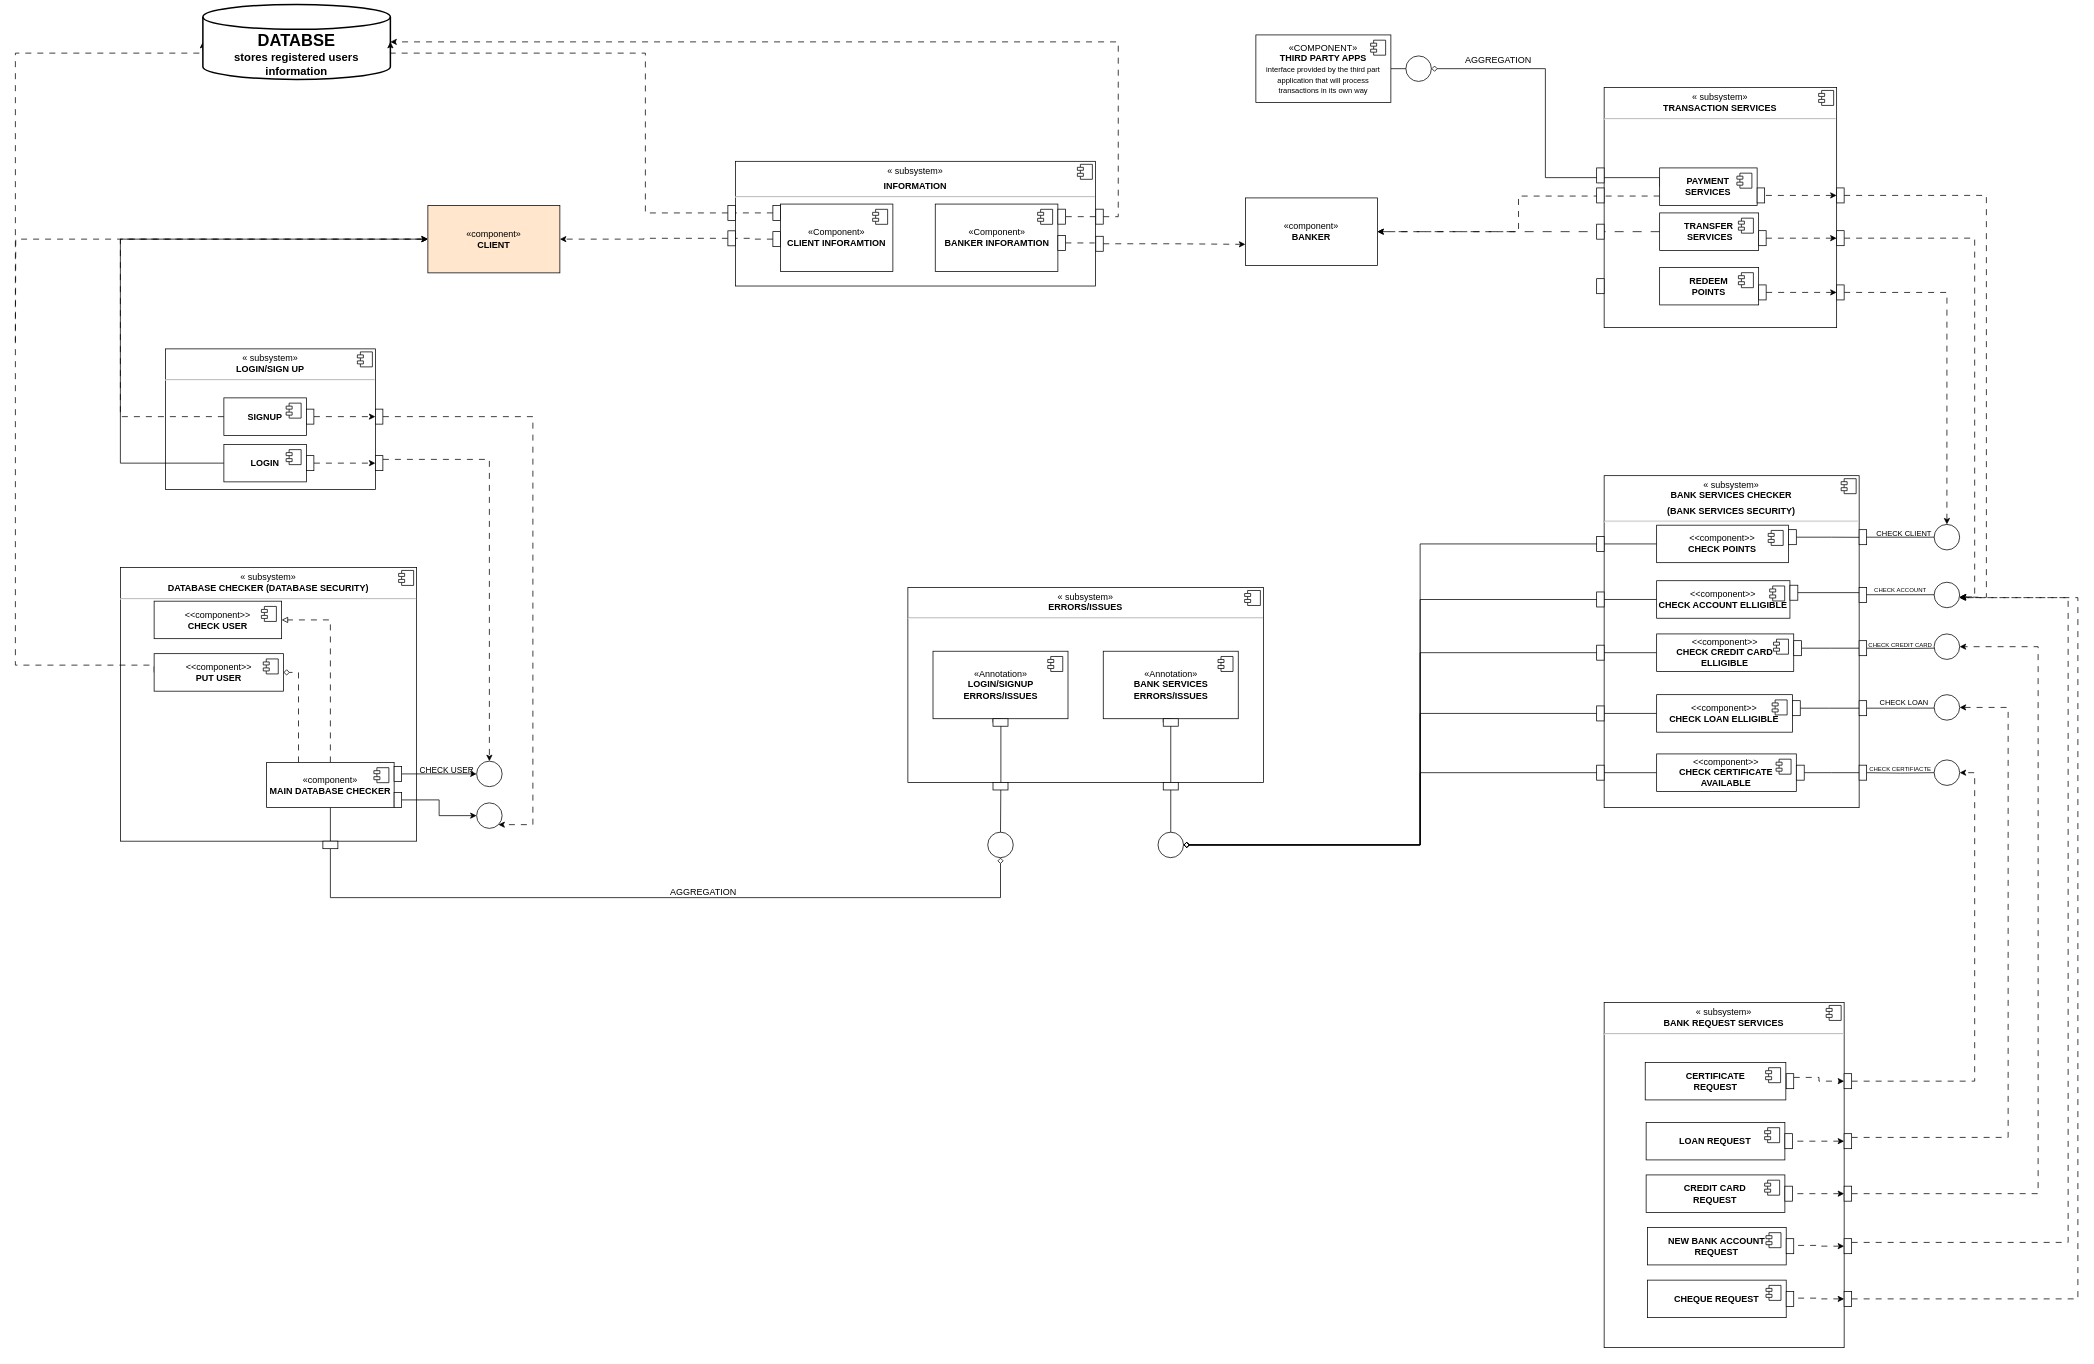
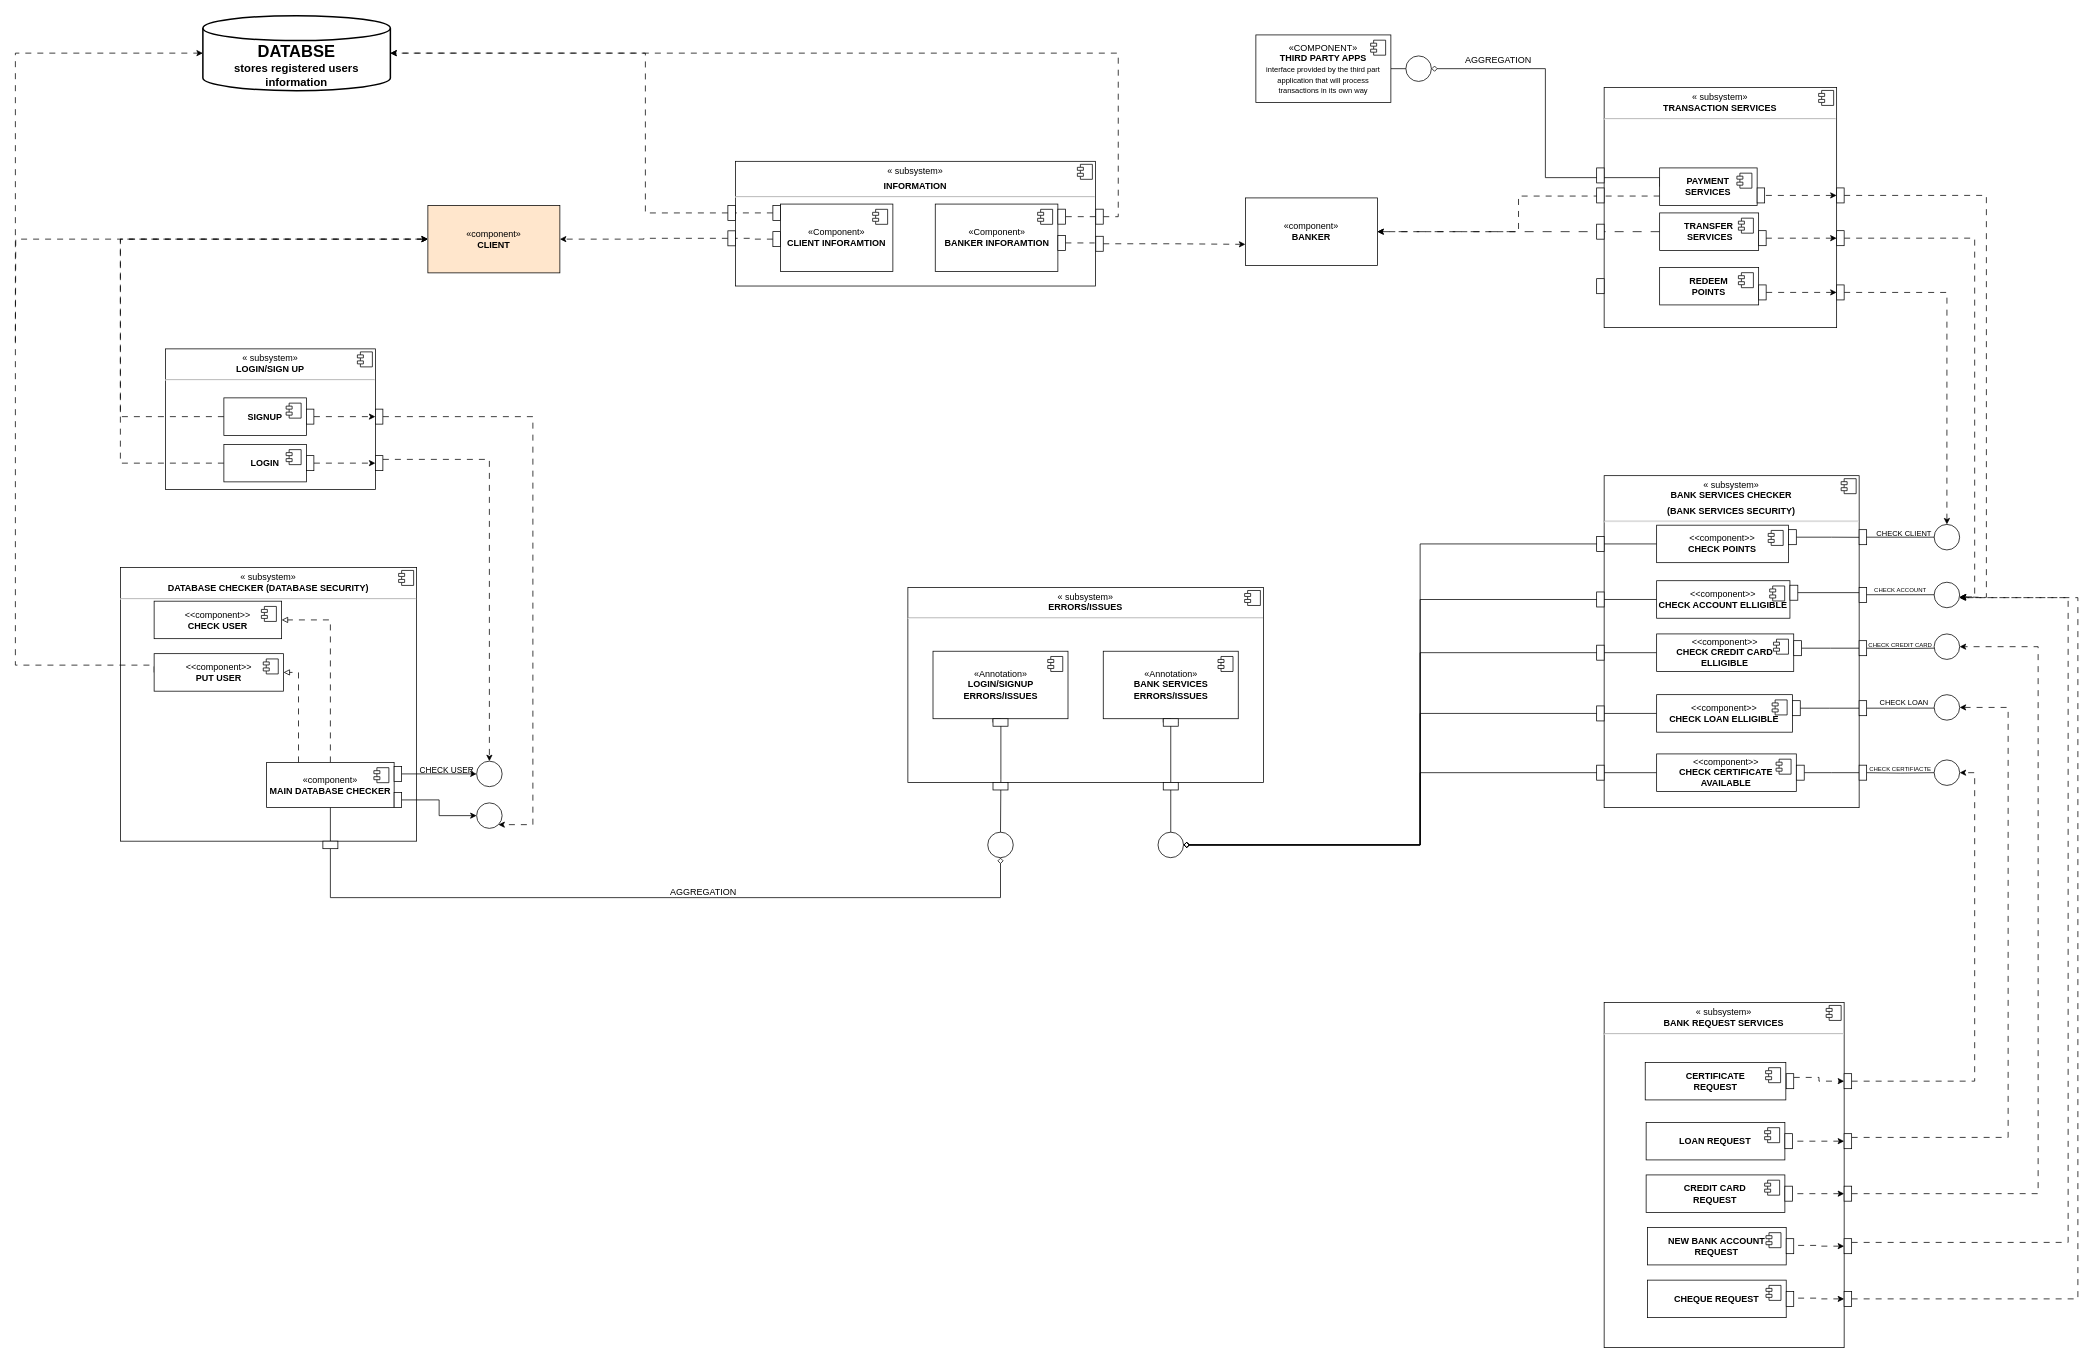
node "DATABSE stores registered users information": moved (297, 42) -> (297, 53)
edge "LOGIN" -> "«component» CLIENT": style solid -> dashed
edge "«component» MAIN DATABASE CHECKER" -> "<<component>> PUT USER": arrowhead diamond -> block
